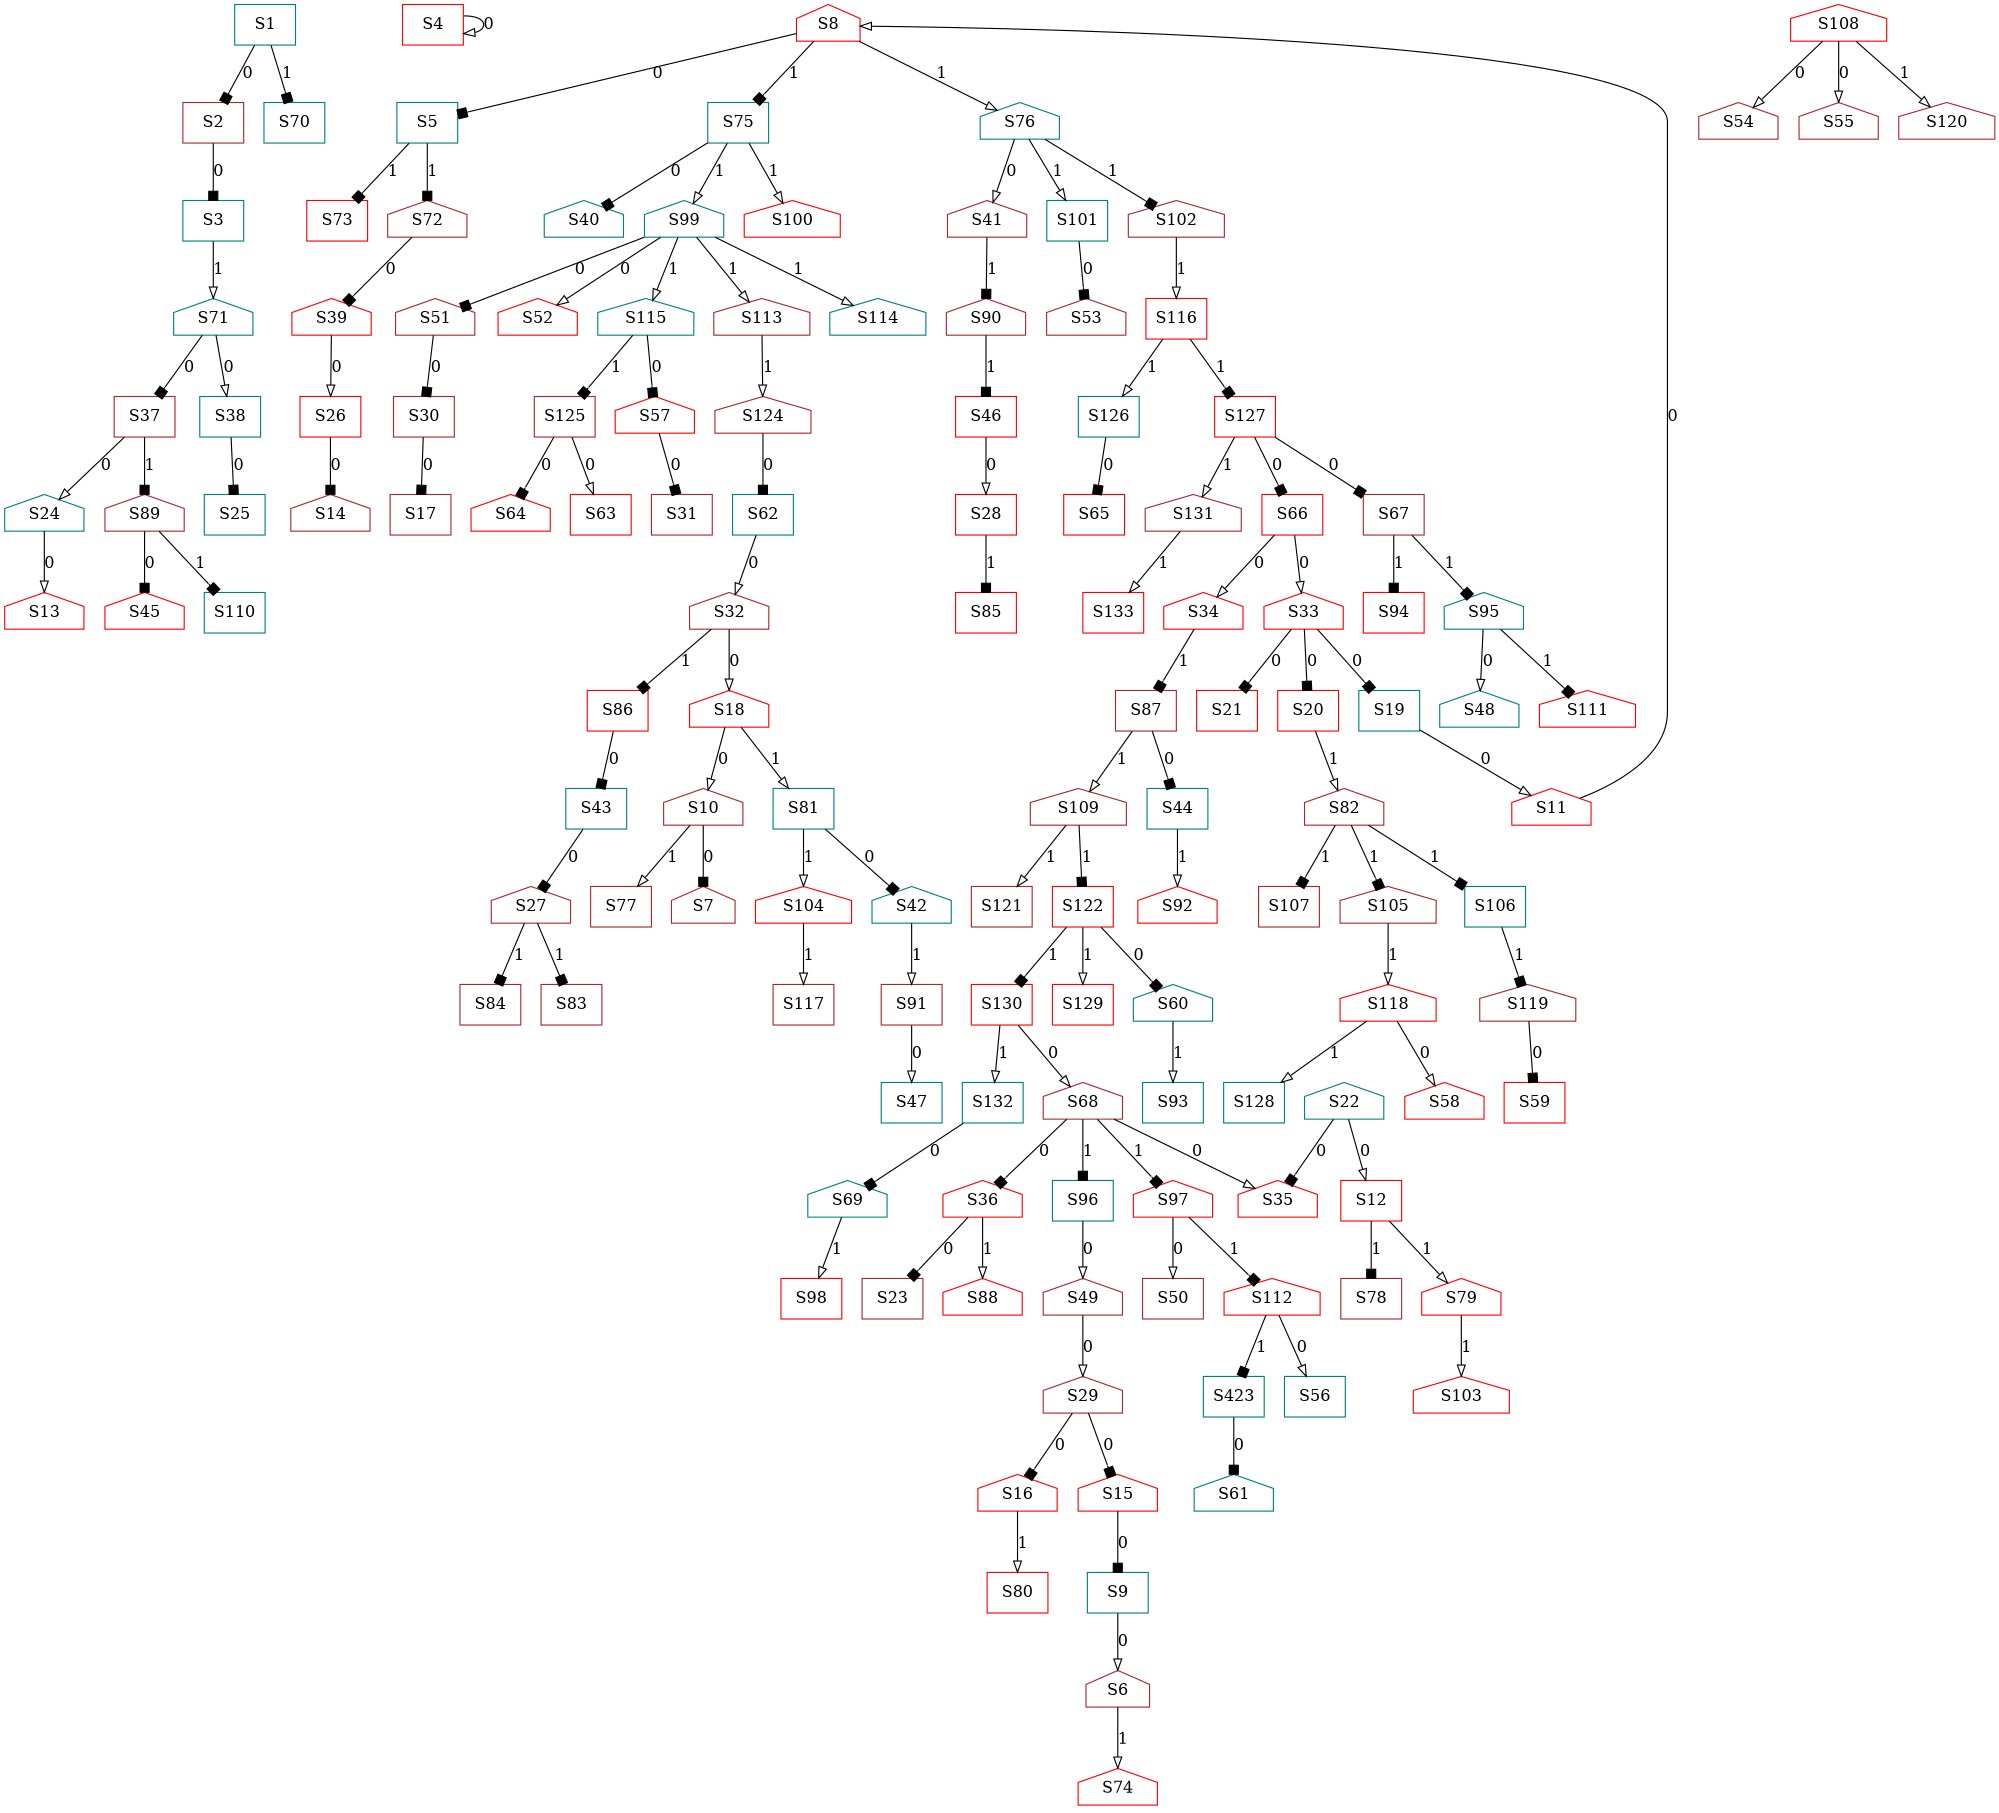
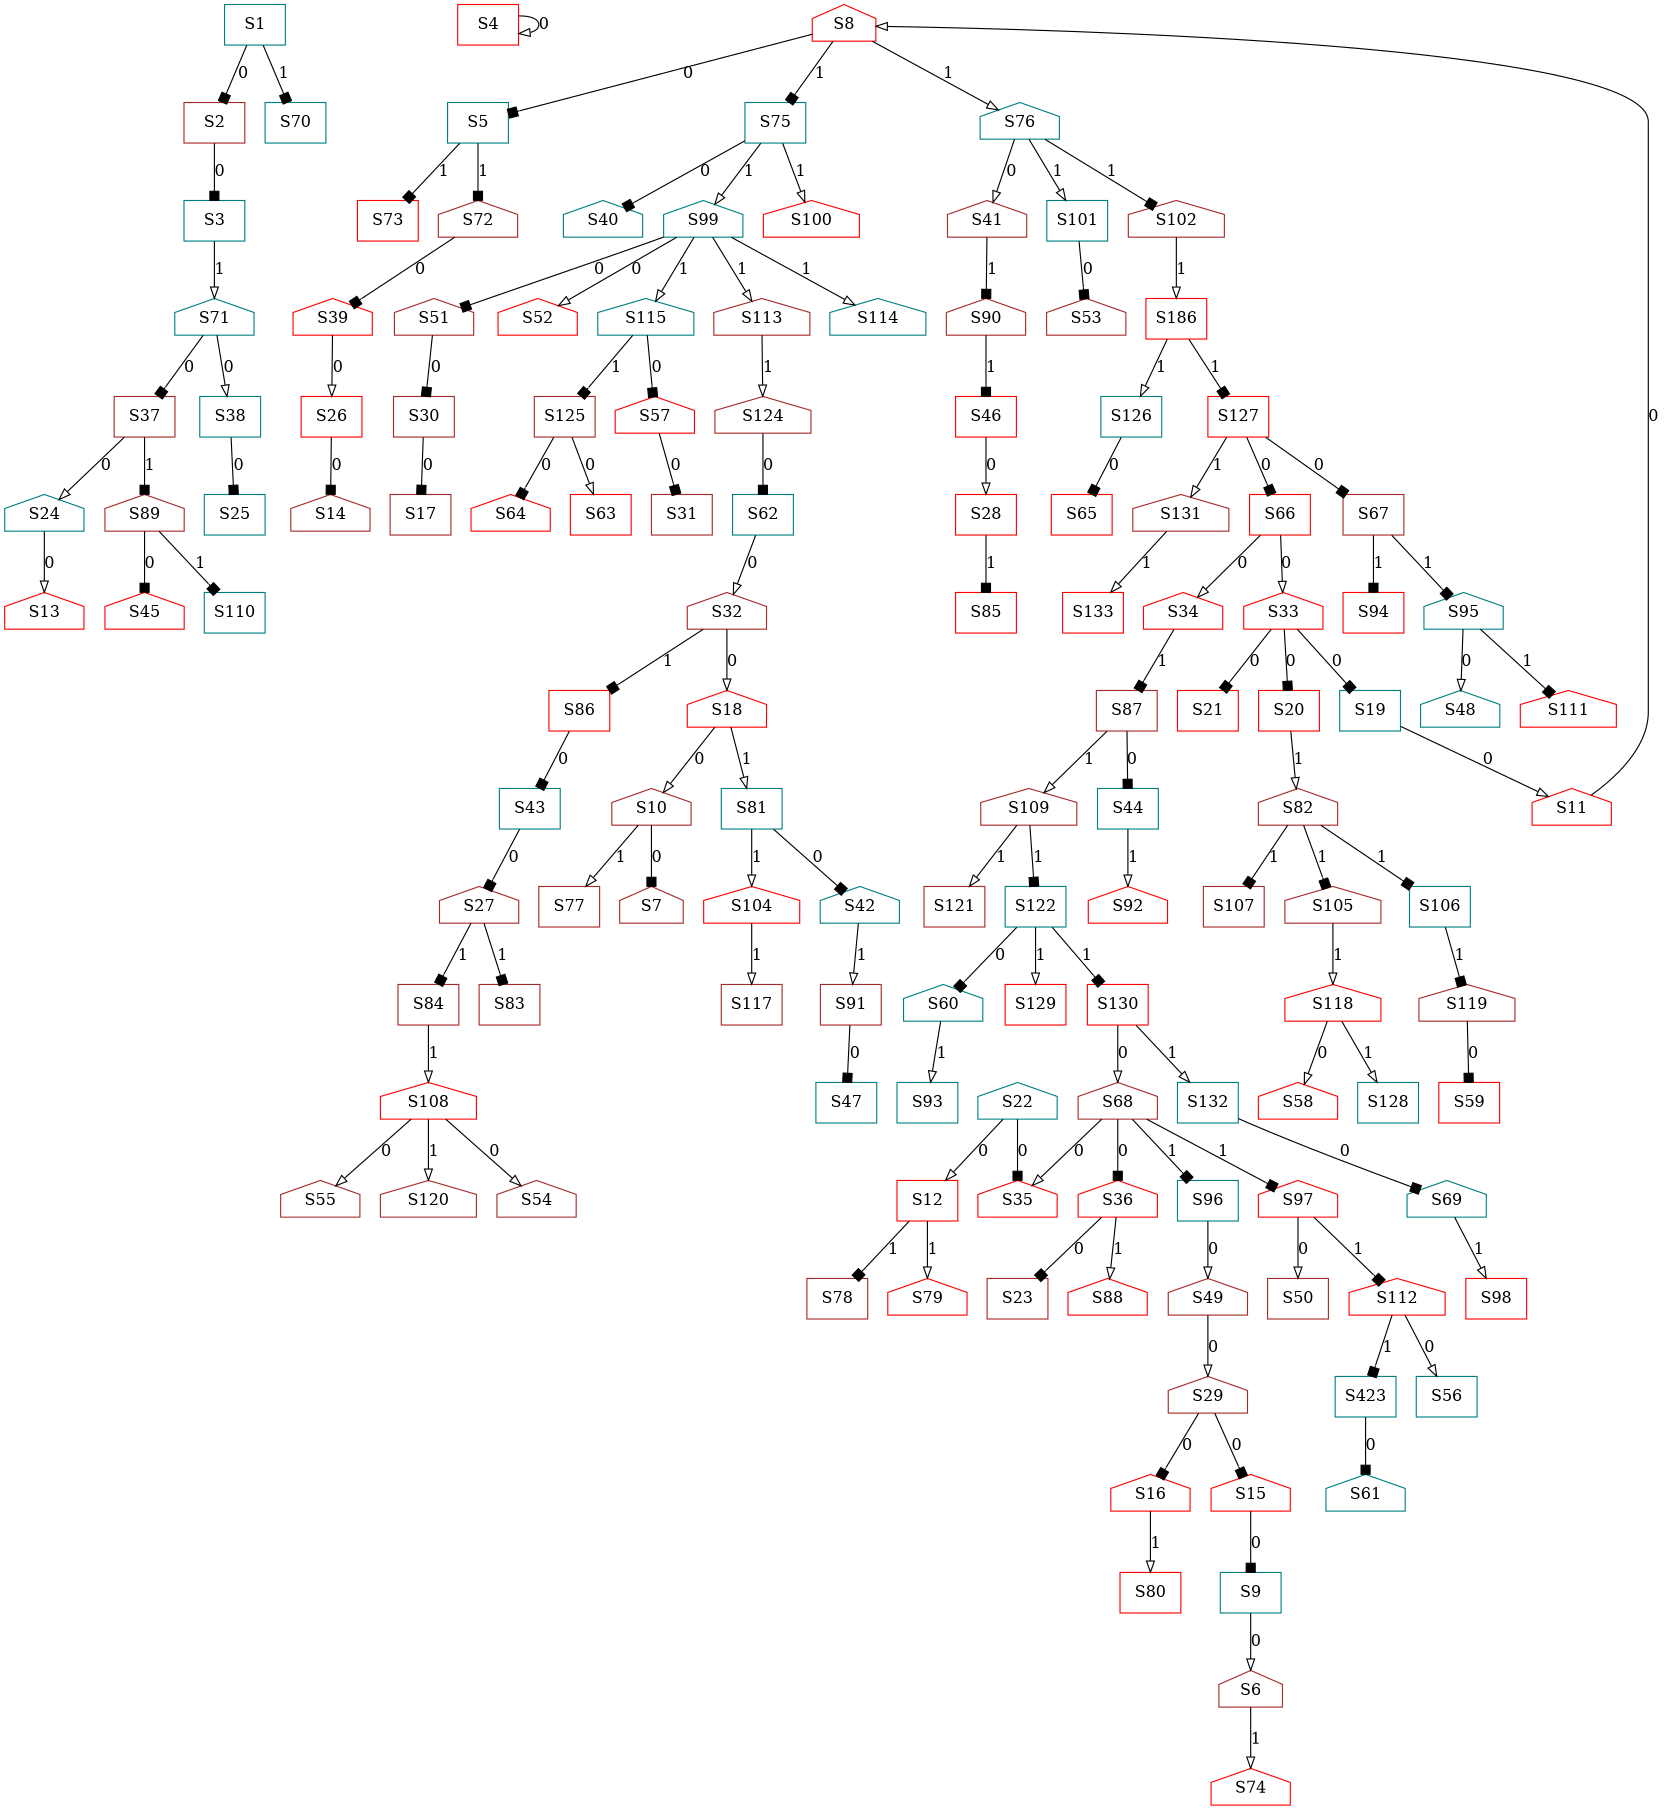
node "S116": label "S116" -> "S186"
node "S122": color red -> teal
edge "S84" -> "S108": added, label "1"
edge "S91" -> "S47": arrowhead onormal -> box
node "S103": removed
